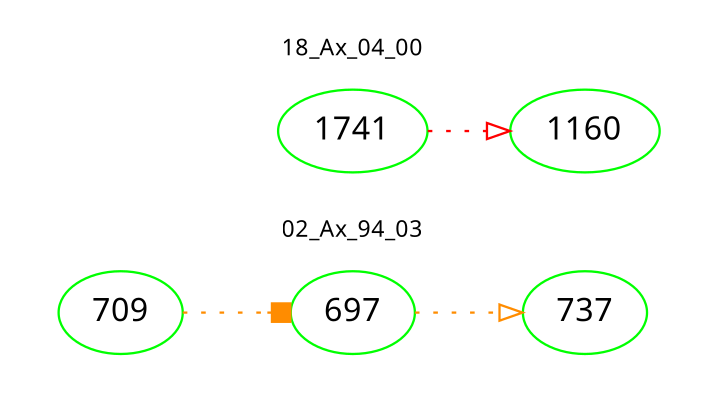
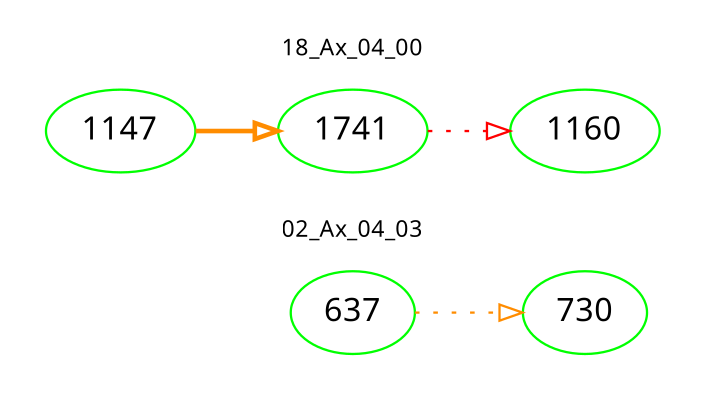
node "1147": added
cluster "02_Ax_94_03": label "02_Ax_94_03" -> "02_Ax_04_03"
node "709": removed
node "697": label "697" -> "637"
node "737": label "737" -> "730"
